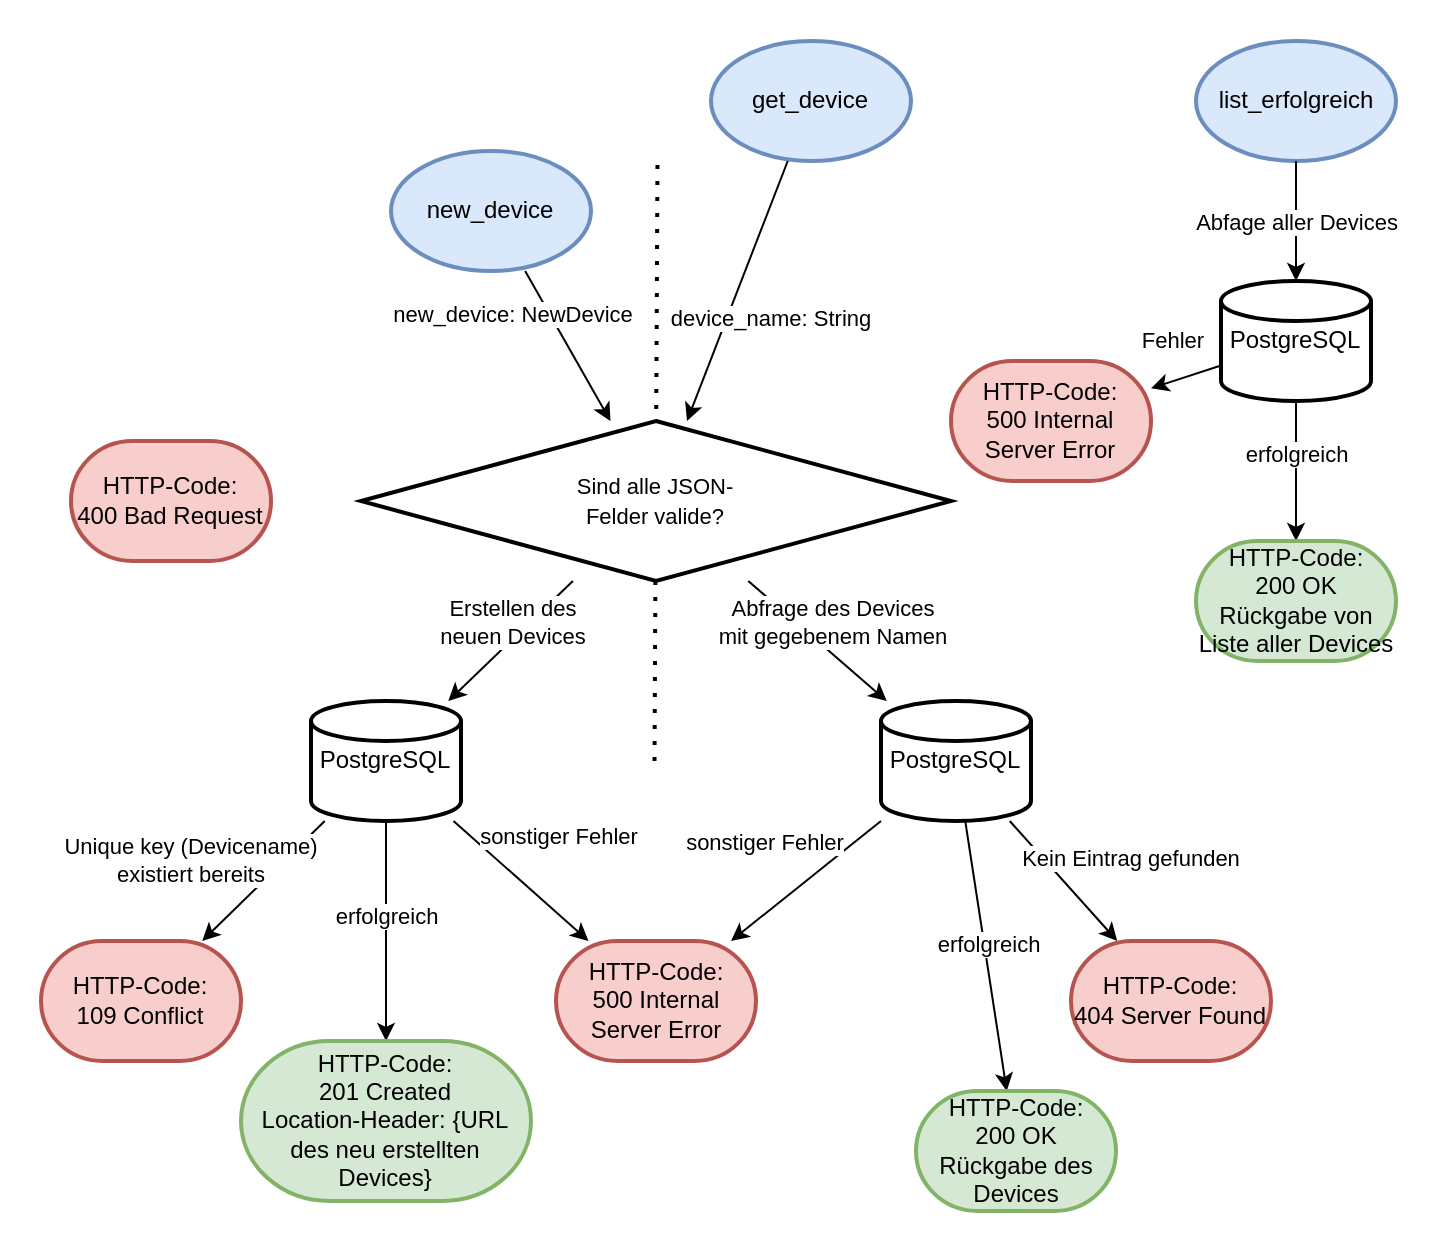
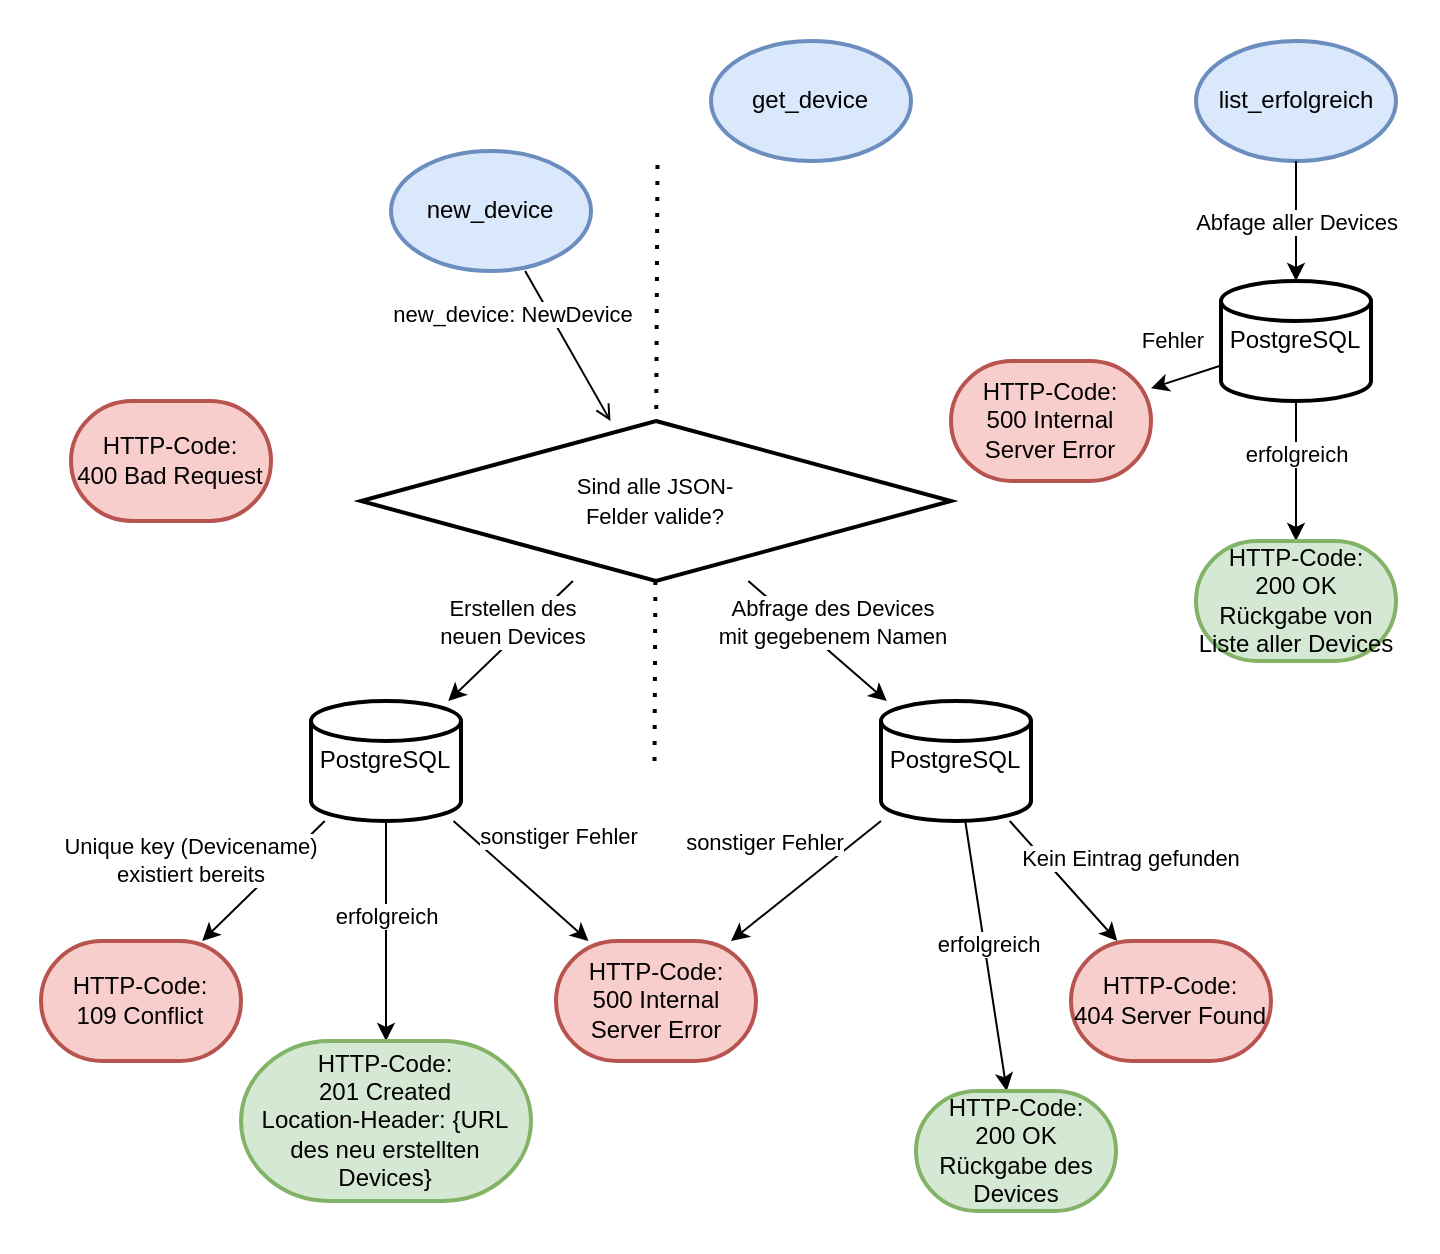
edge "get_device" -> "Sind alle JSON- Felder valide?": removed, label "device_name: String"
edge "new_device" -> "Sind alle JSON- Felder valide?": arrowhead classic -> open
node "HTTP-Code: 400 Bad Request": moved (171, 501) -> (171, 461)
